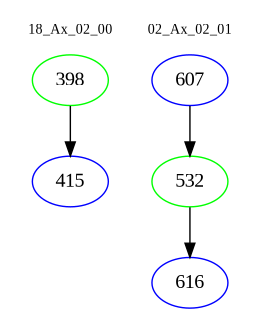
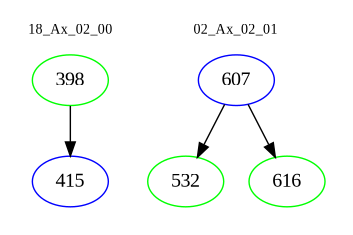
edge "532" -> "616": now "607" -> "616"
node "616": color blue -> green
